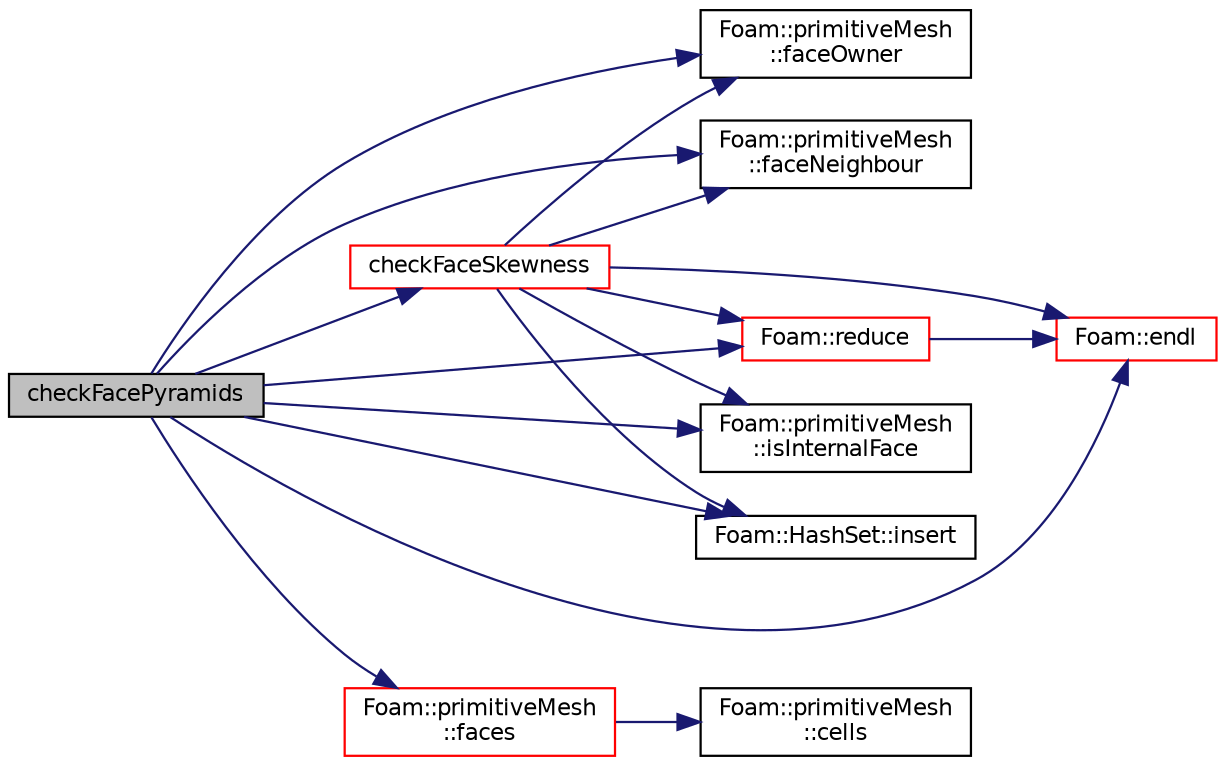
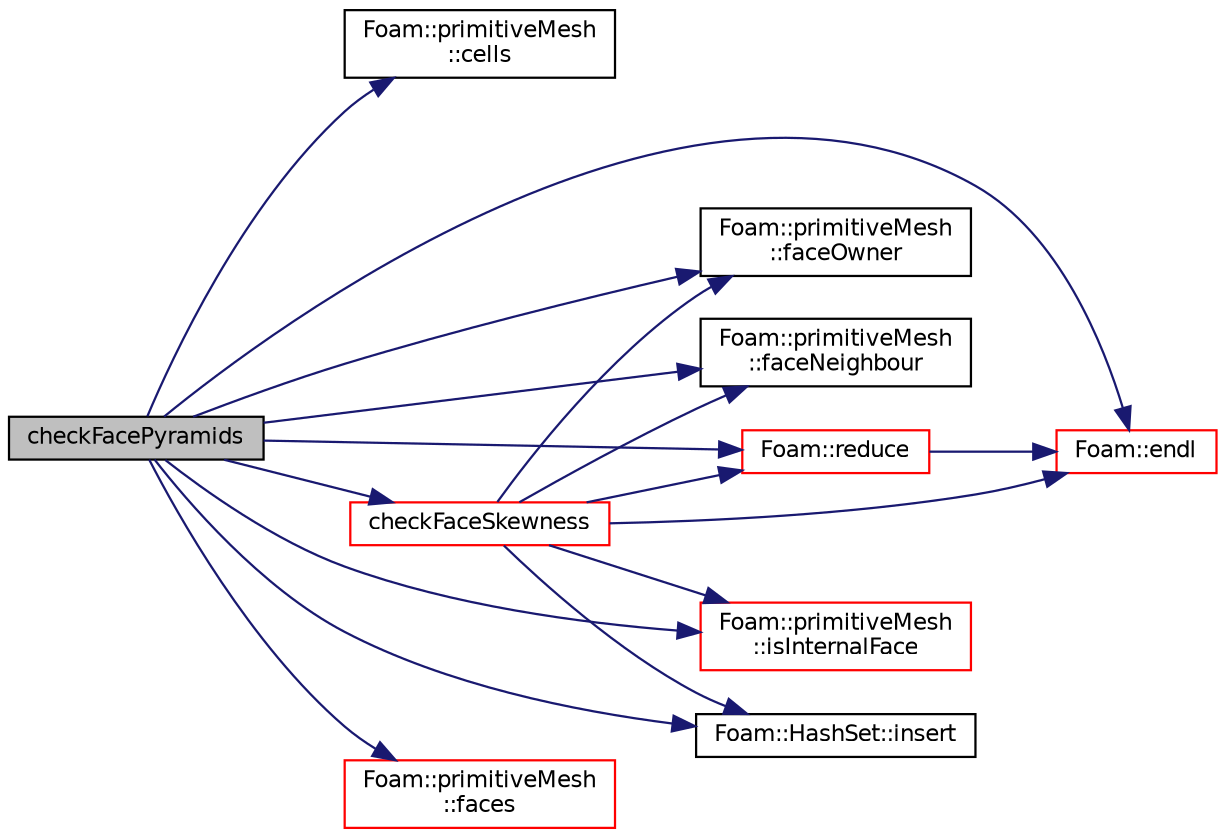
node "Foam::primitiveMesh ::isInternalFace": color black -> red
edge "Foam::primitiveMesh ::faces" -> "Foam::primitiveMesh ::cells": now "checkFacePyramids" -> "Foam::primitiveMesh ::cells"
